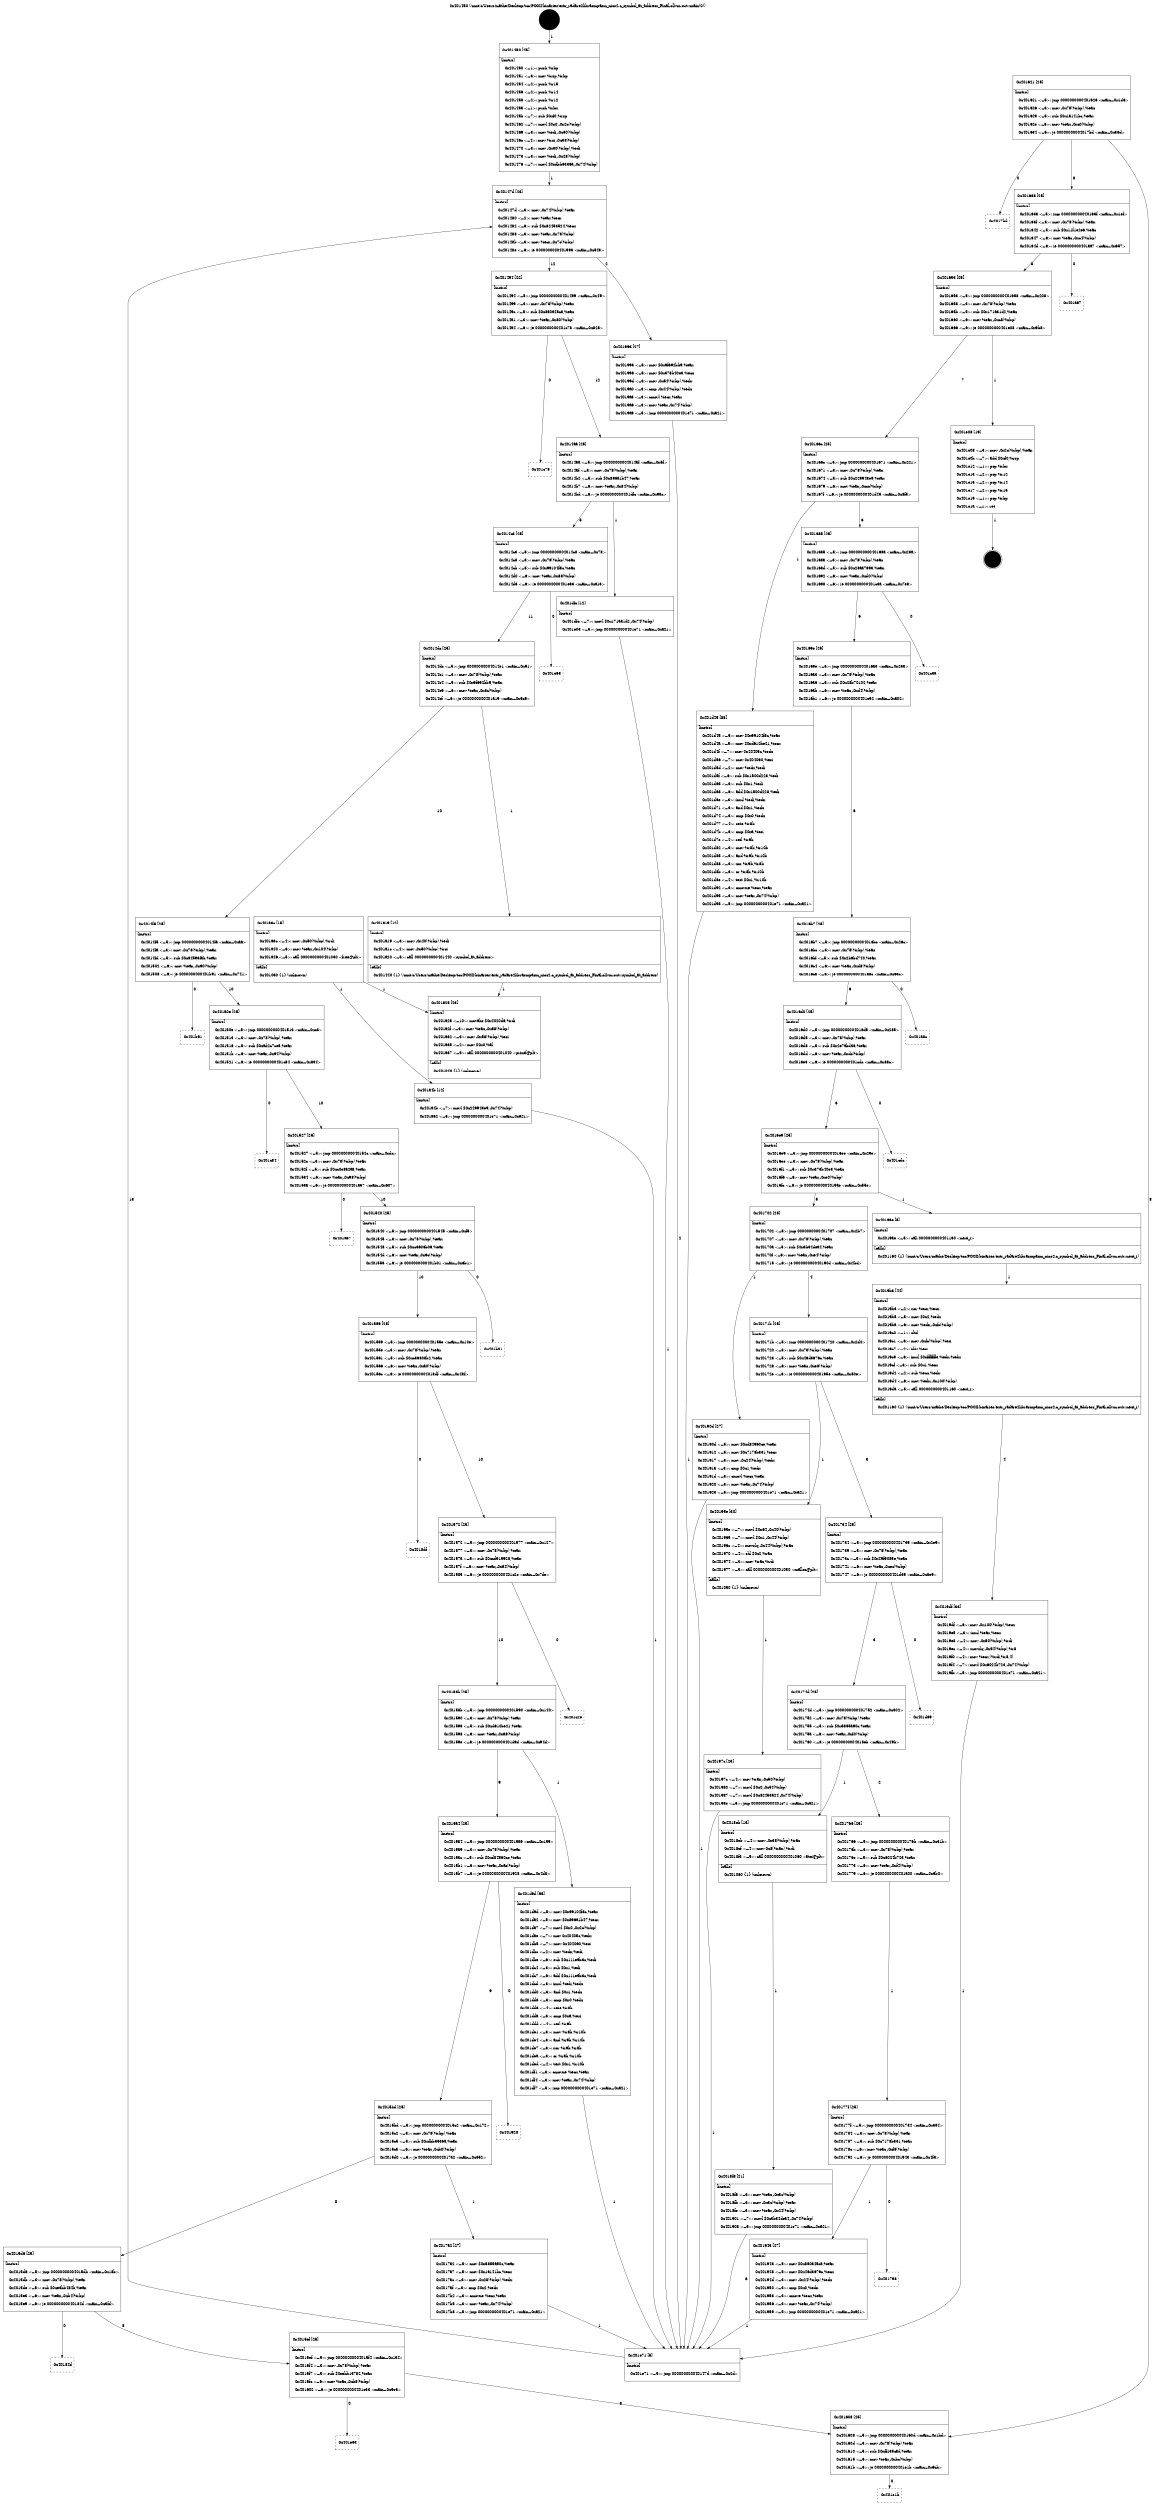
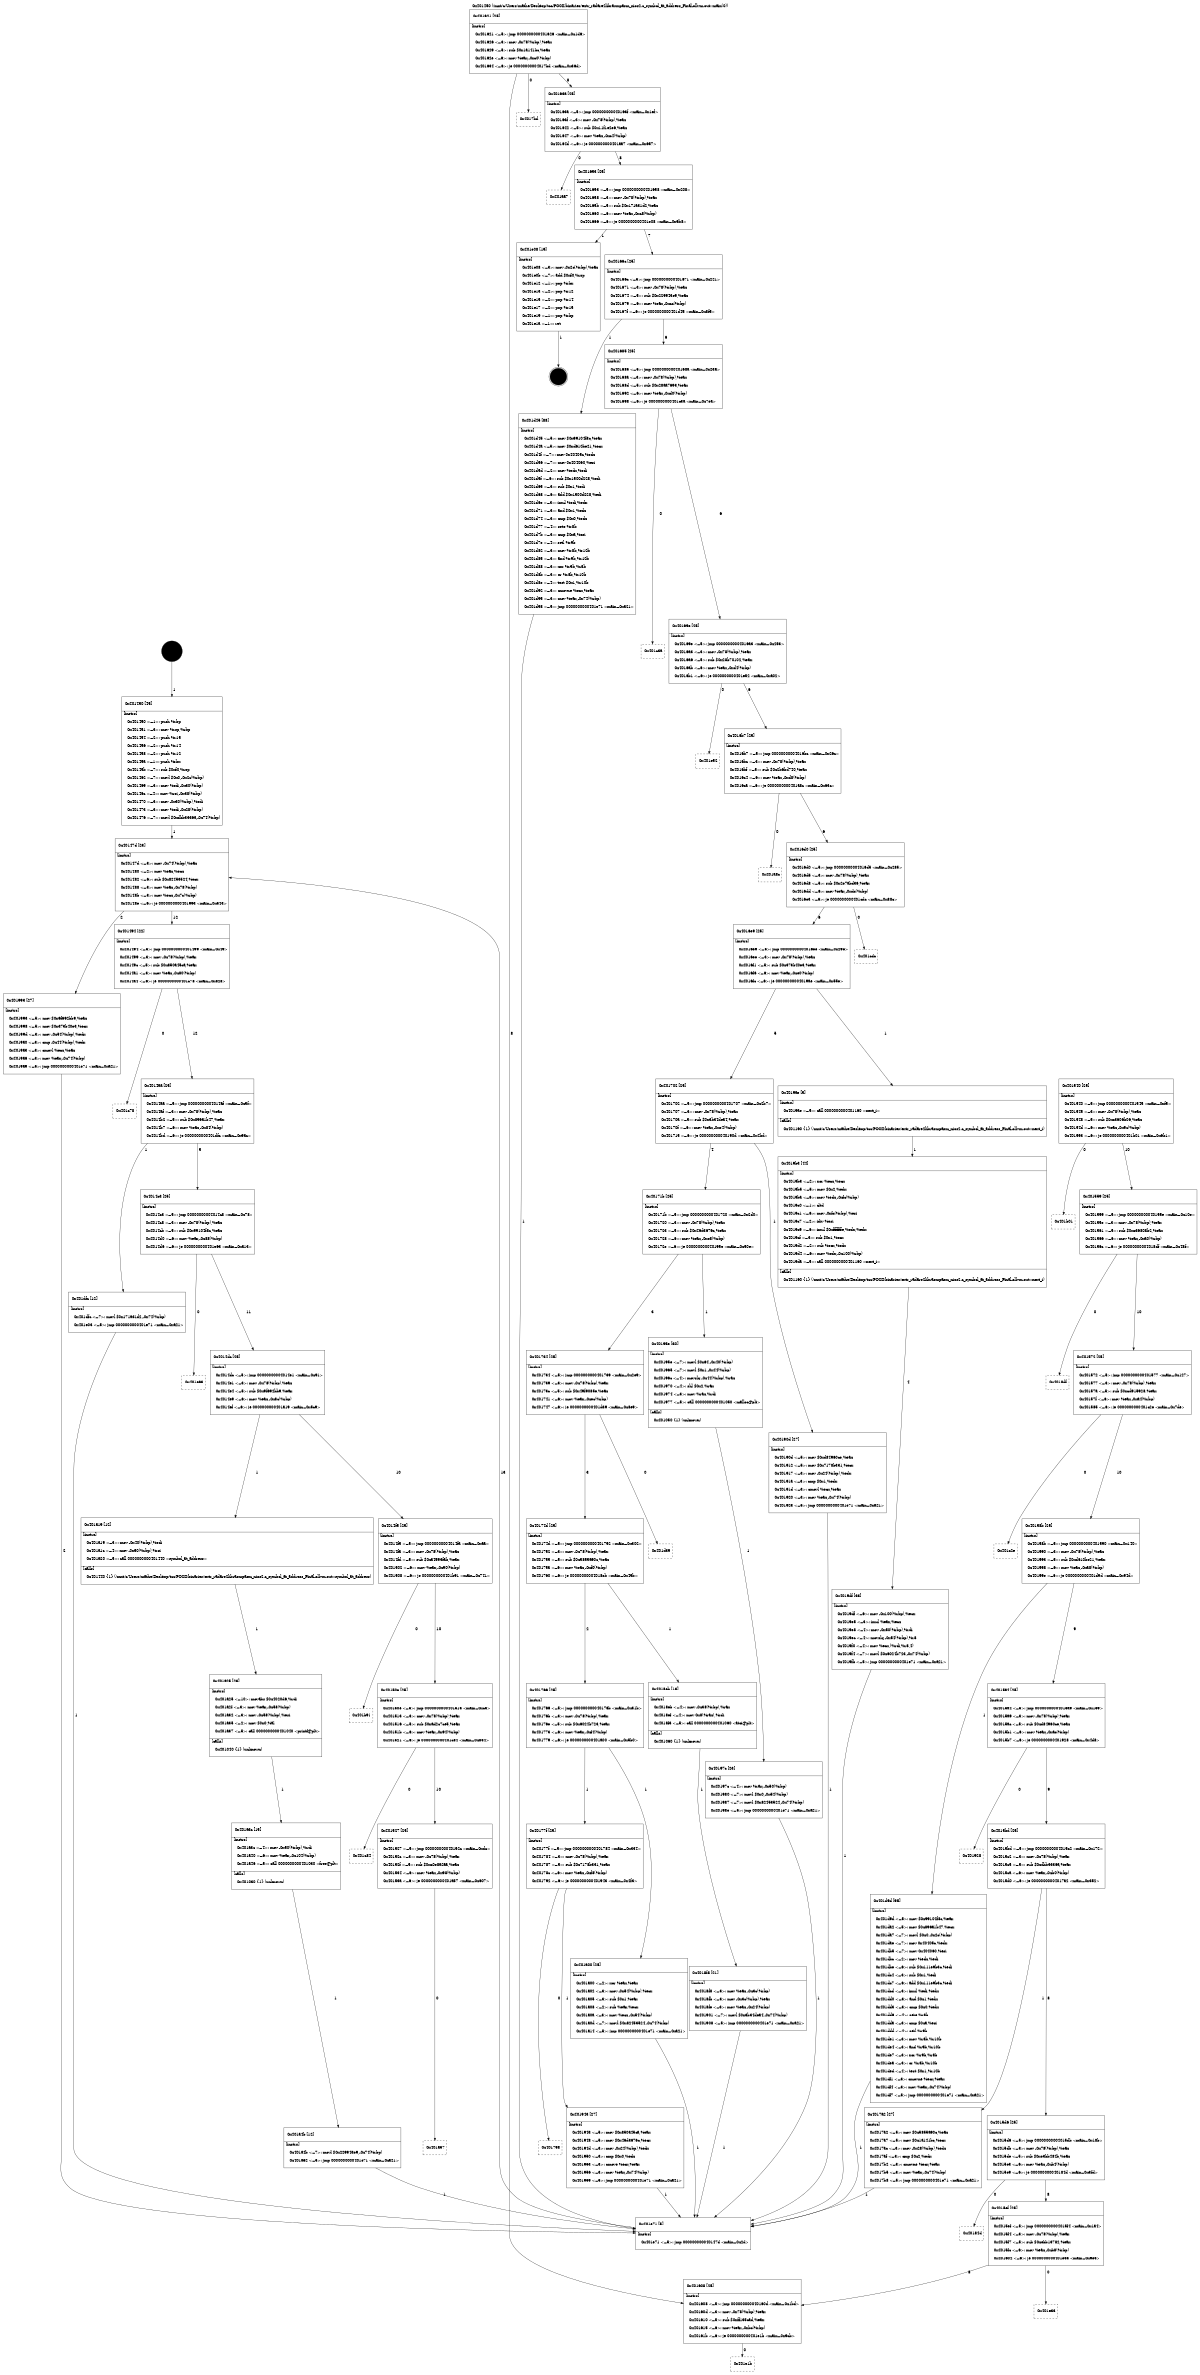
node "0x401e52": added
edge "0x401a3c [15]" -> "0x401a25 [23]": reversed
edge "0x401527 [25]" -> "0x401540 [25]": removed, label "10"
node "0x401a00 [25]": added
edge "0x4018f8 [21]" -> "0x401e71 [5]": label " 6" -> " 1"
